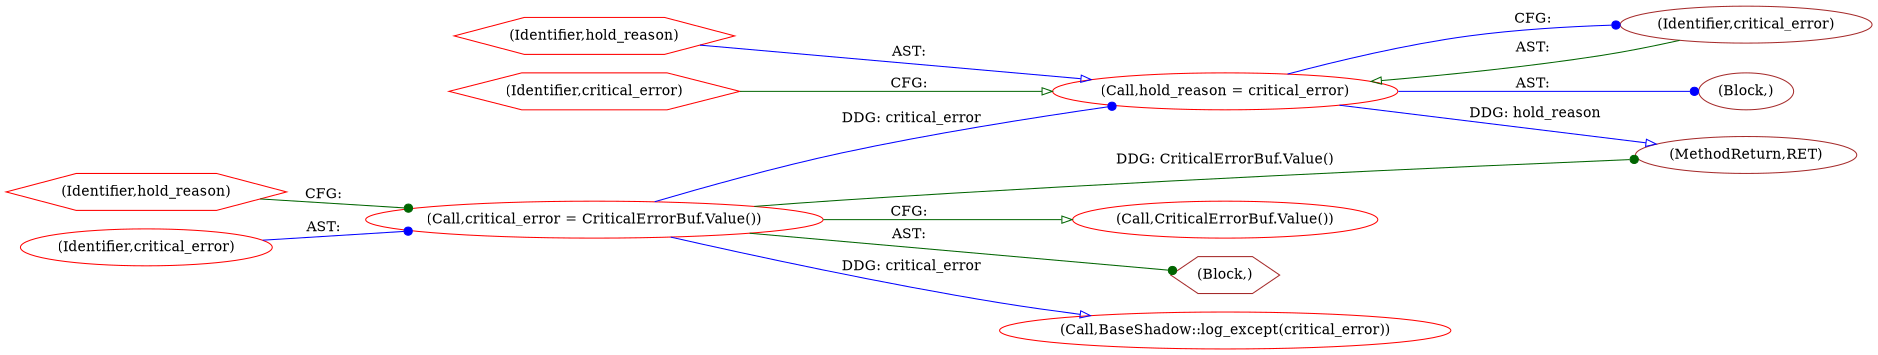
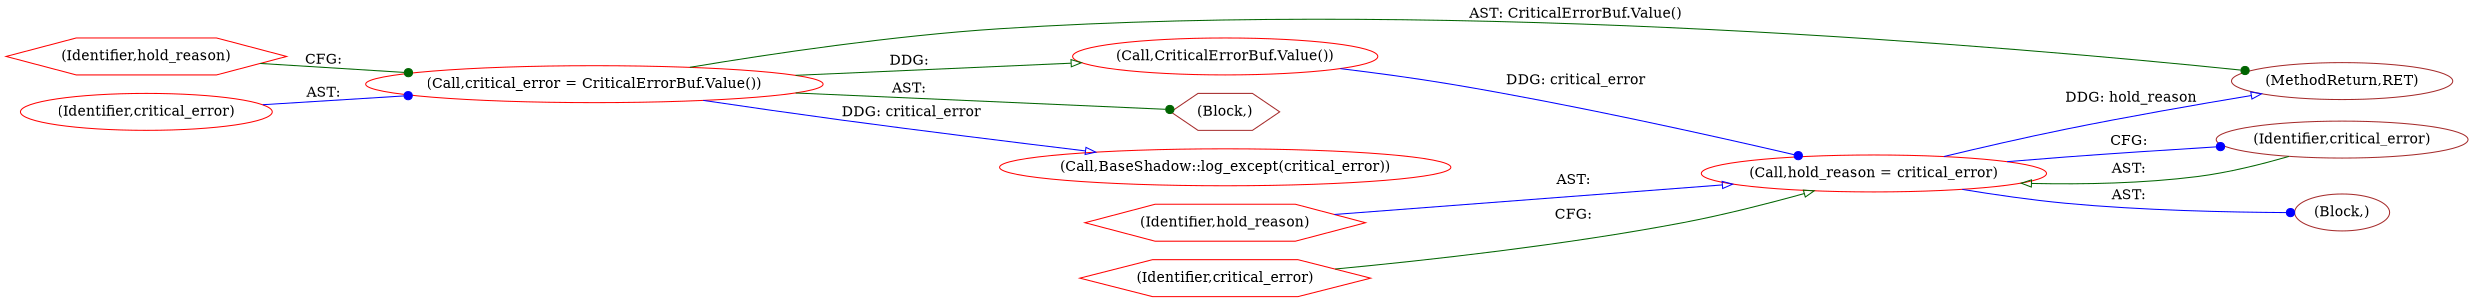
edge "(Call,critical_error = CriticalErrorBuf.Value())" -> "(Call,hold_reason = critical_error)": now "(Call,CriticalErrorBuf.Value())" -> "(Call,hold_reason = critical_error)"
edge "(Call,critical_error = CriticalErrorBuf.Value())" -> "(MethodReturn,RET)": label "DDG: CriticalErrorBuf.Value()" -> "AST: CriticalErrorBuf.Value()"
edge "(Call,critical_error = CriticalErrorBuf.Value())" -> "(Call,CriticalErrorBuf.Value())": label "CFG: " -> "DDG: "
